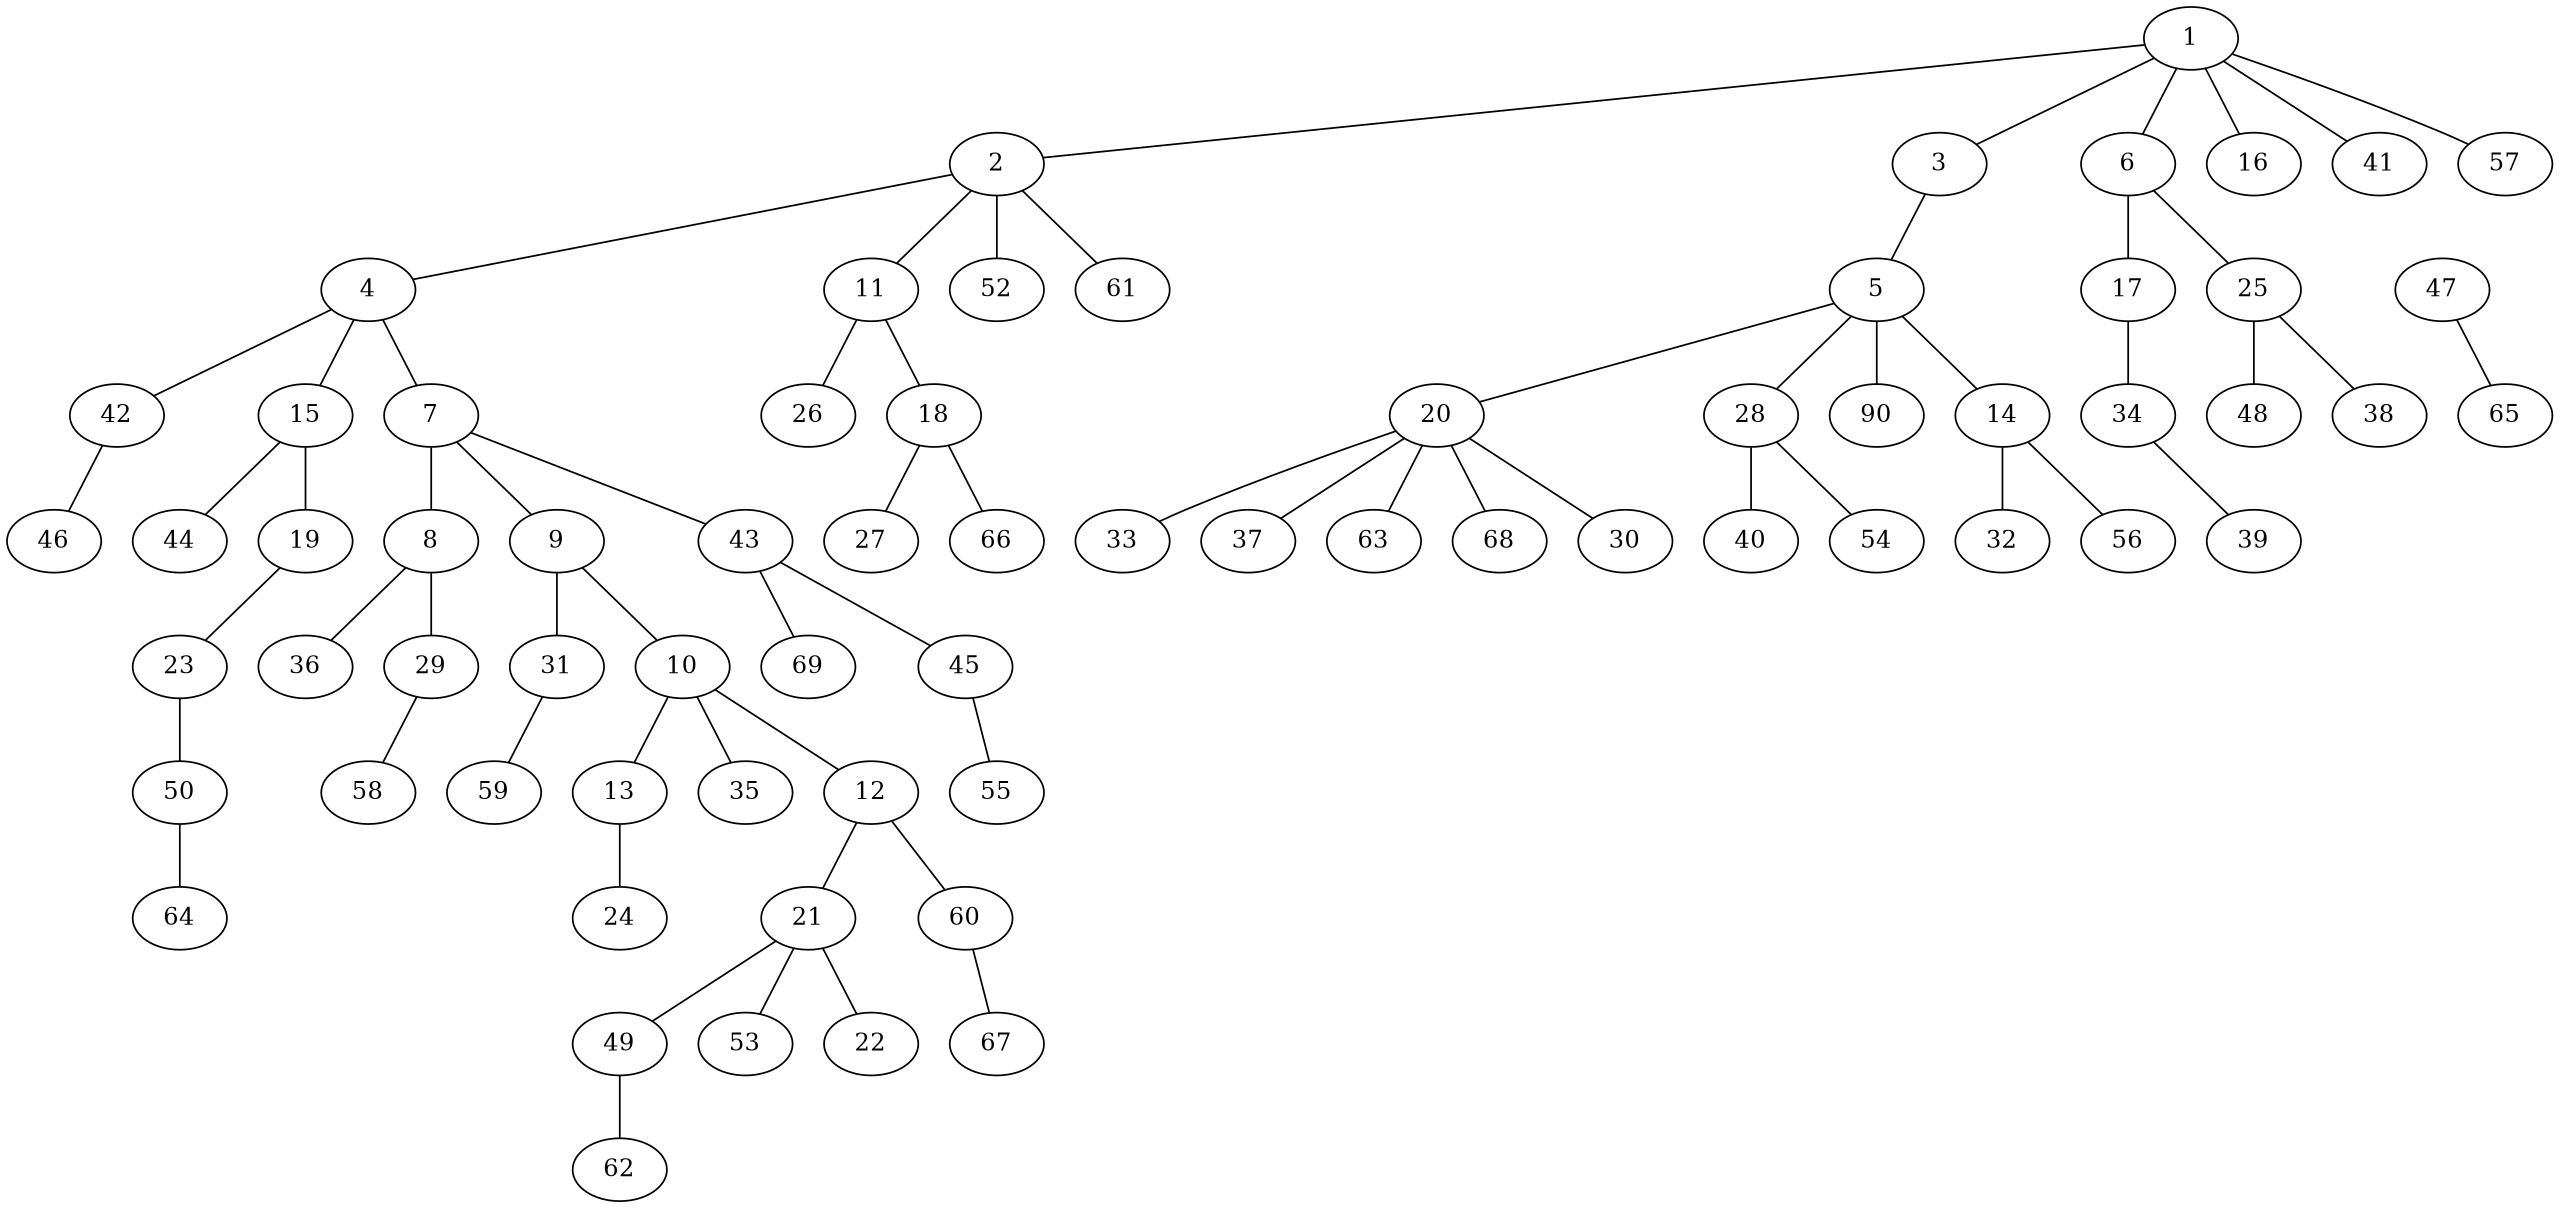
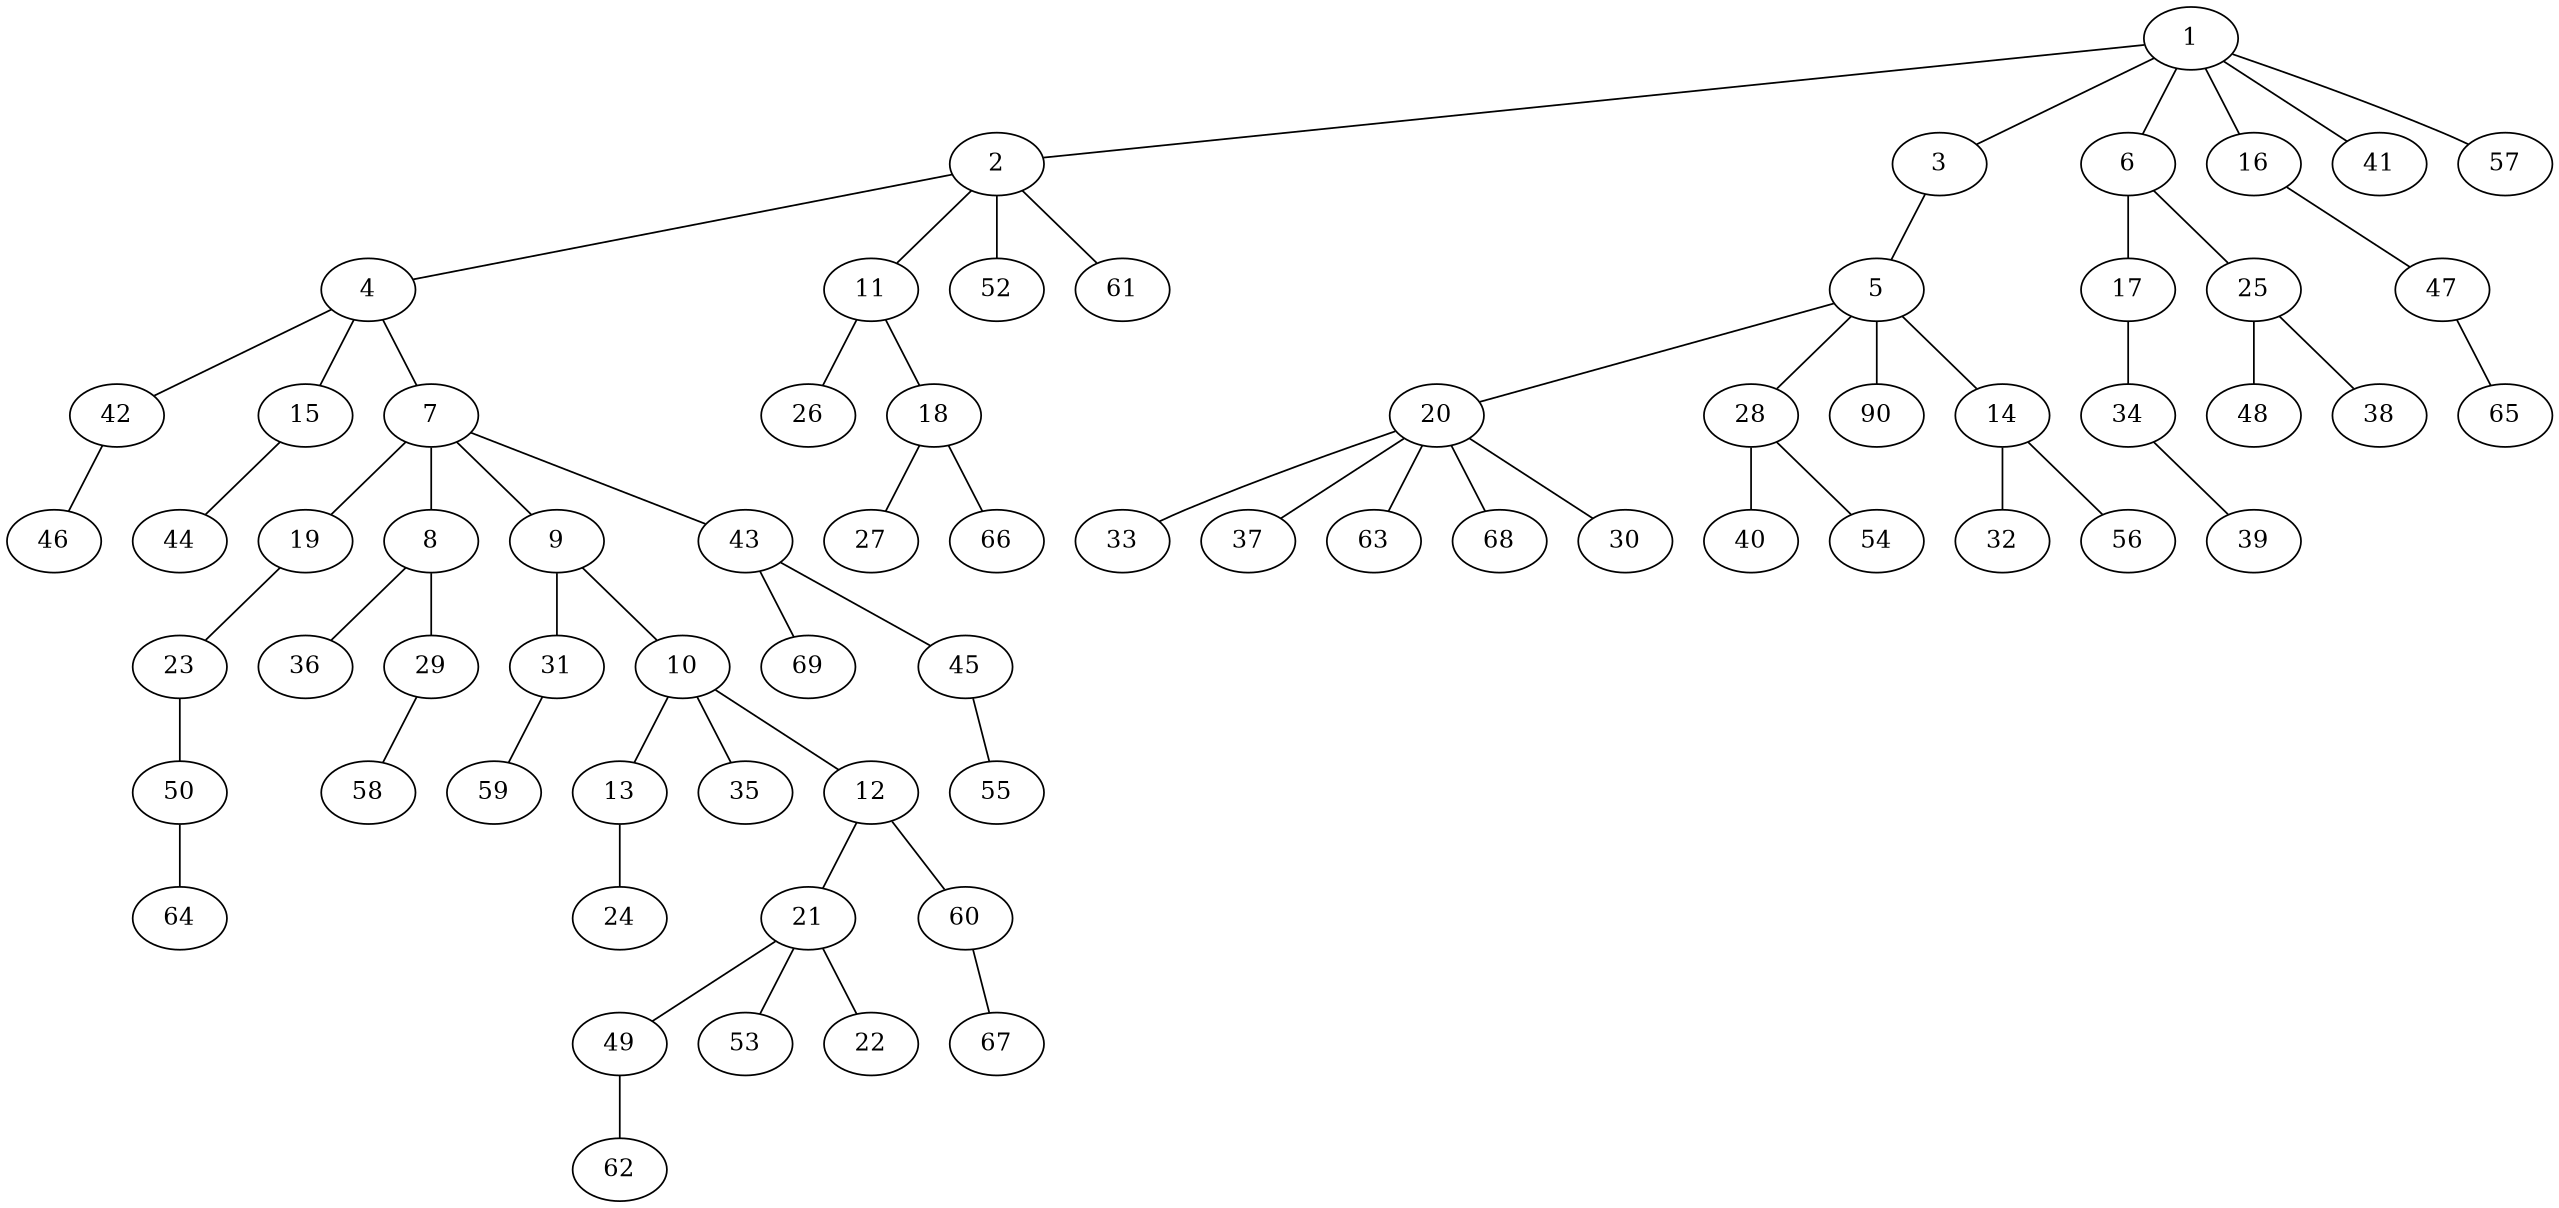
edge "16" -- "47": added
edge "15" -- "19": now "7" -- "19"
